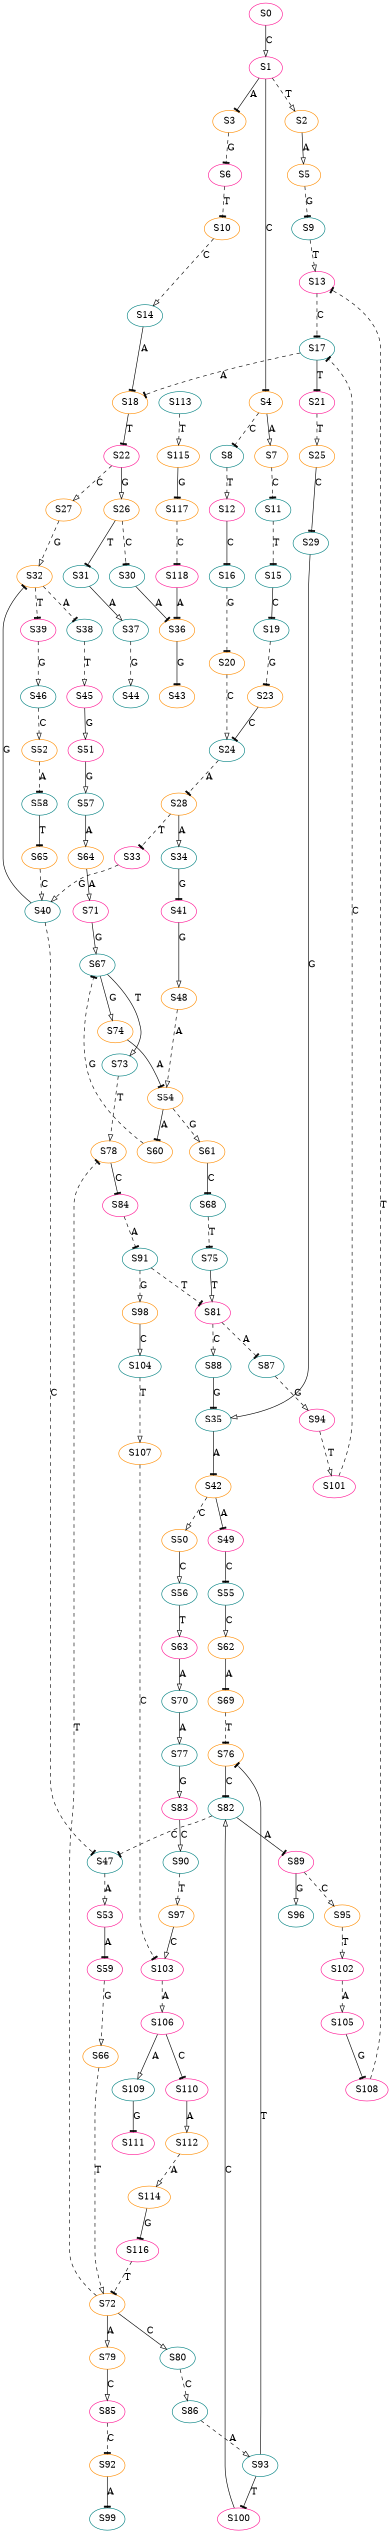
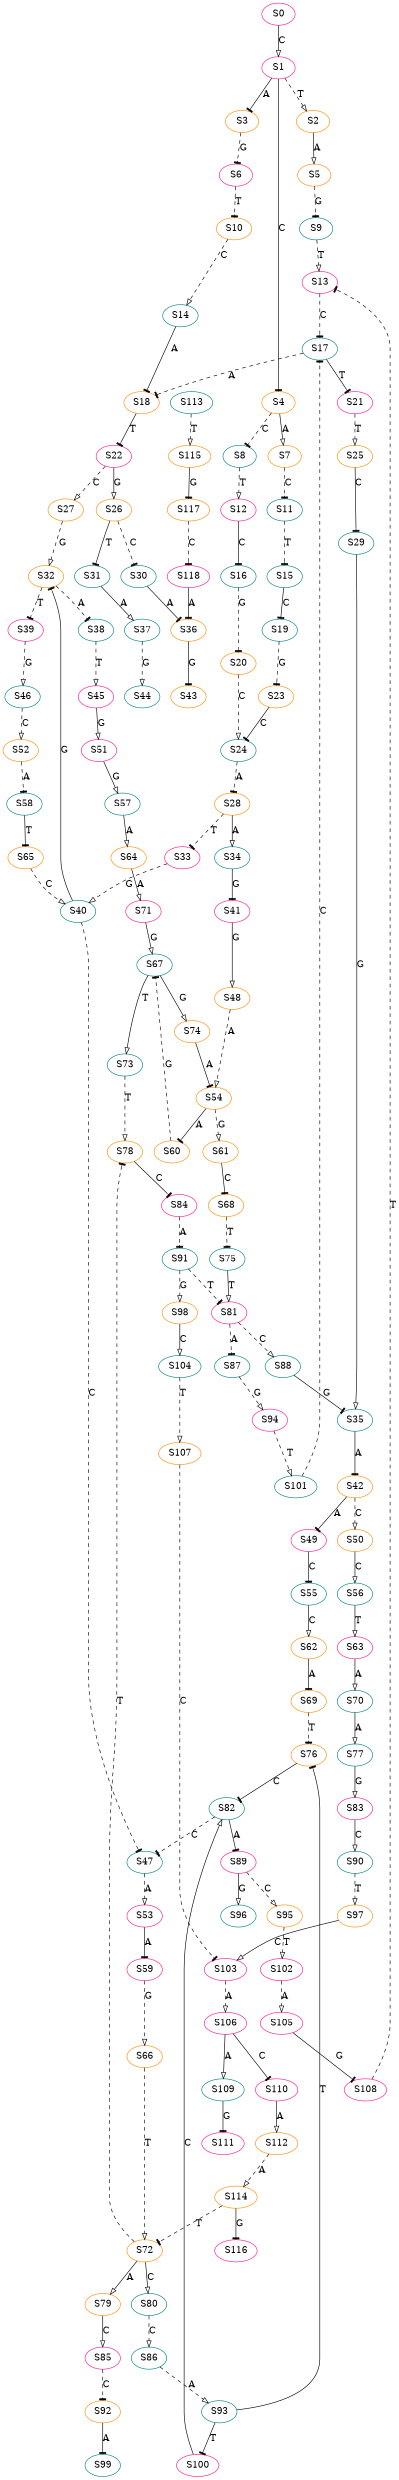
node "S68": color teal -> darkorange
node "S101": color deeppink -> teal
edge "S116" -> "S72": now "S114" -> "S72"
